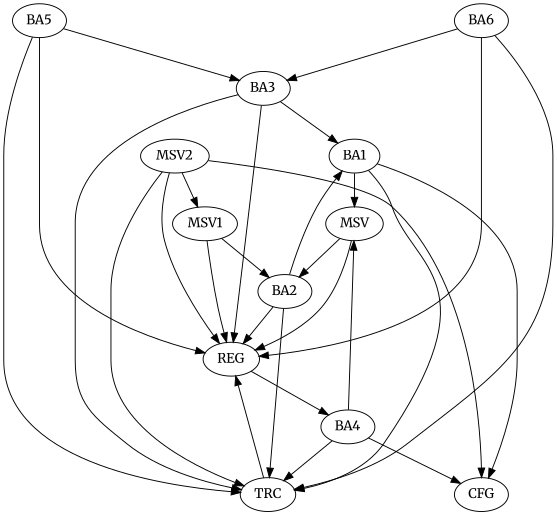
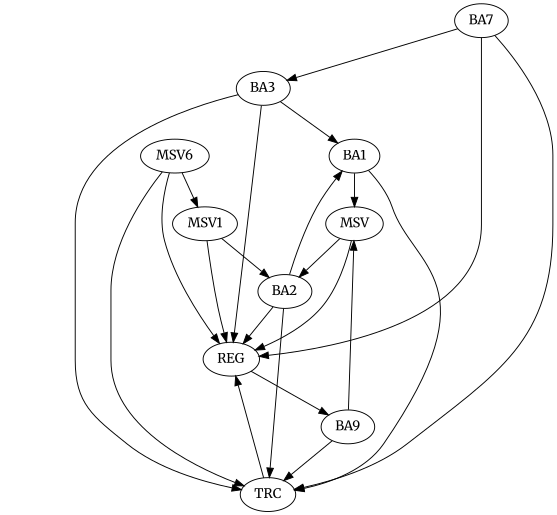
node "BA5": removed
node "BA6": label "BA6" -> "BA7"
node "MSV2": label "MSV2" -> "MSV6"
node "BA4": label "BA4" -> "BA9"
node "CFG": removed
